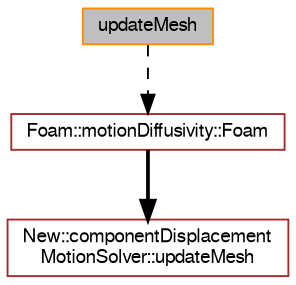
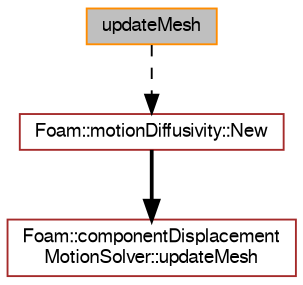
node "Foam::motionDiffusivity::Foam": label "Foam::motionDiffusivity::Foam" -> "Foam::motionDiffusivity::New"
node "New::componentDisplacement MotionSolver::updateMesh": label "New::componentDisplacement MotionSolver::updateMesh" -> "Foam::componentDisplacement MotionSolver::updateMesh"
